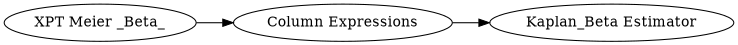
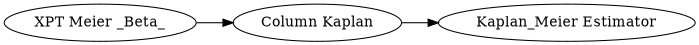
node "Column Expressions": label "Column Expressions" -> "Column Kaplan"
node "Kaplan_Beta Estimator": label "Kaplan_Beta Estimator" -> "Kaplan_Meier Estimator"
